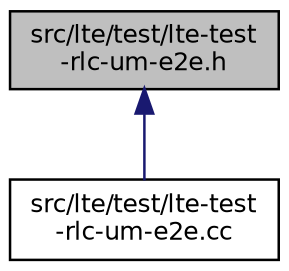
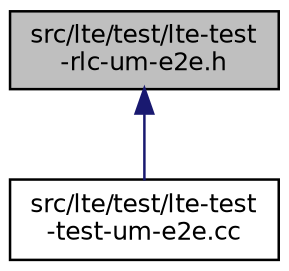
node "src/lte/test/lte-test -rlc-um-e2e.cc": label "src/lte/test/lte-test -rlc-um-e2e.cc" -> "src/lte/test/lte-test -test-um-e2e.cc"
